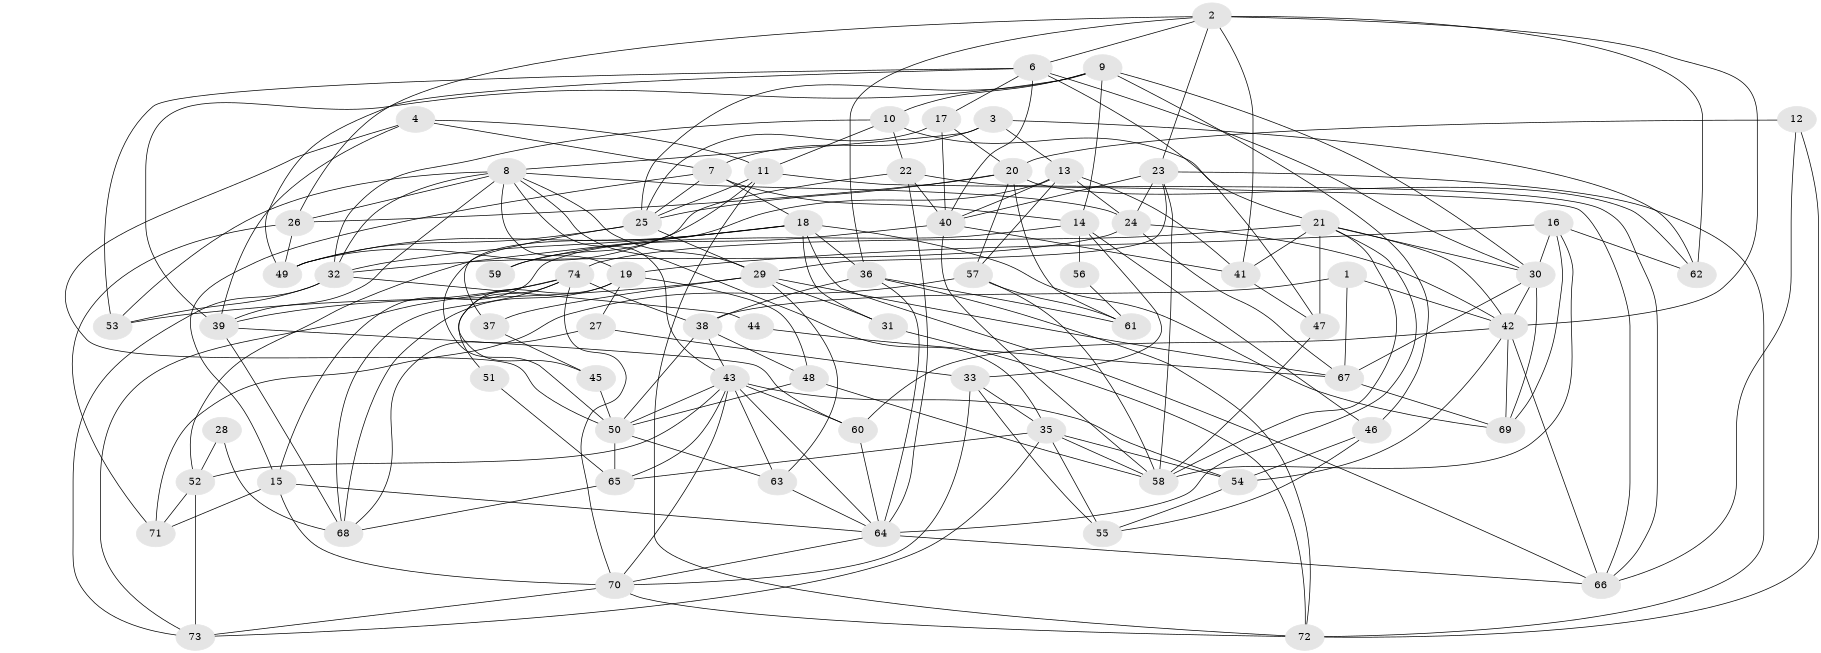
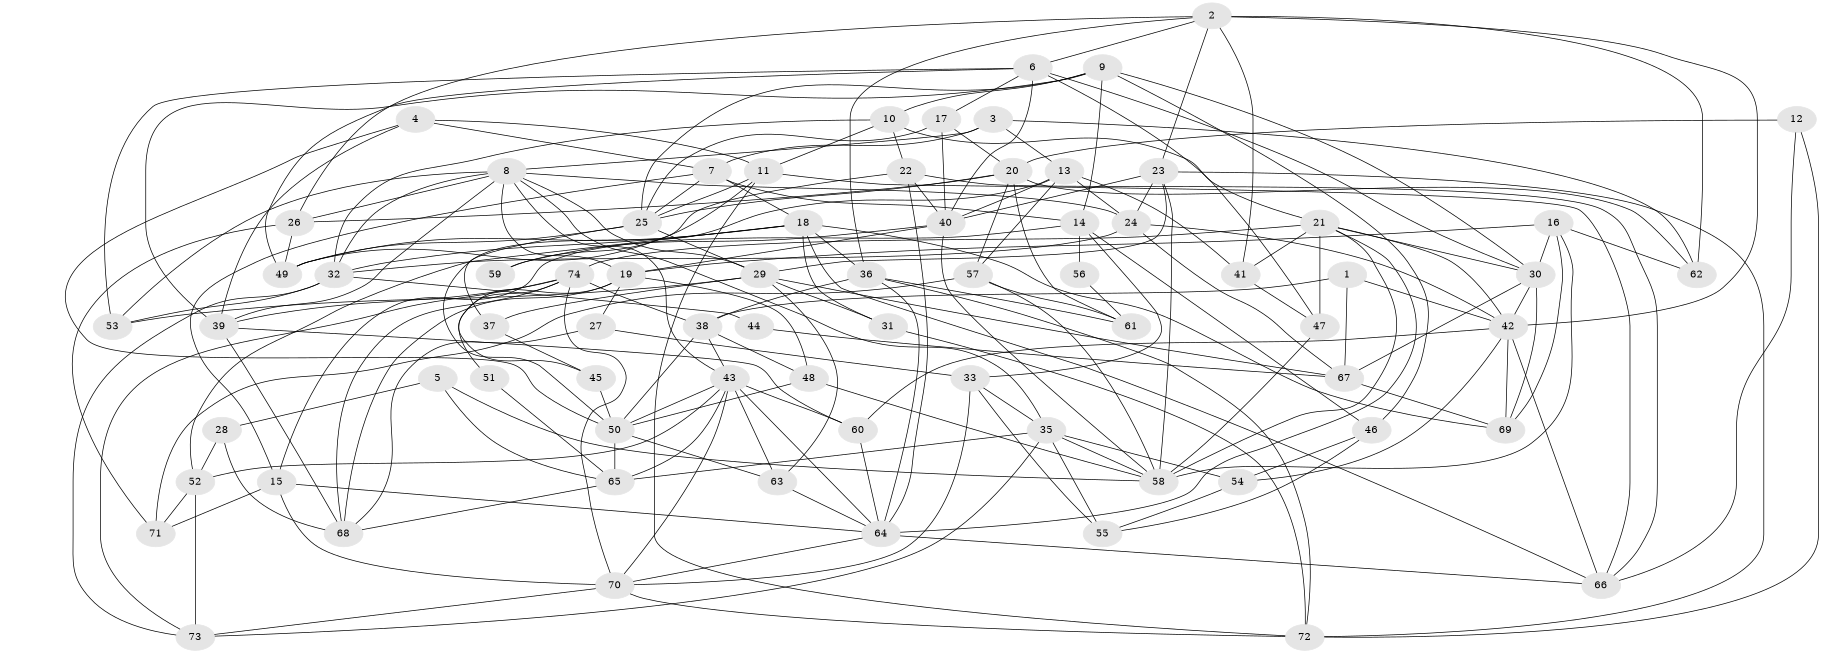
edge "40" -- "41": now "40" -- "19"
node "5": added
edge "43" -- "54": removed
